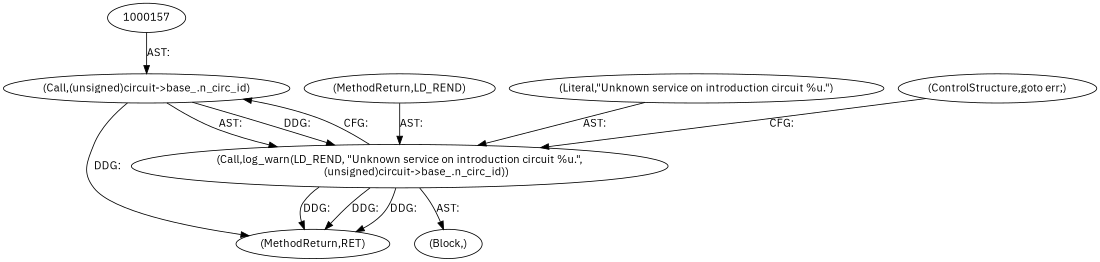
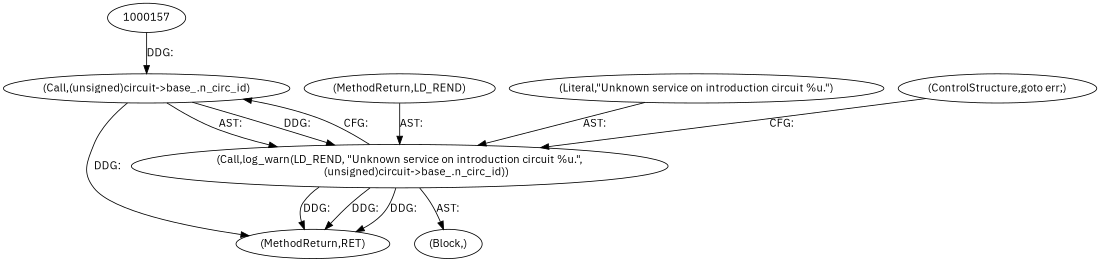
edge "1000157" -> "(Call,(unsigned)circuit->base_.n_circ_id)": label "AST: " -> "DDG: "
